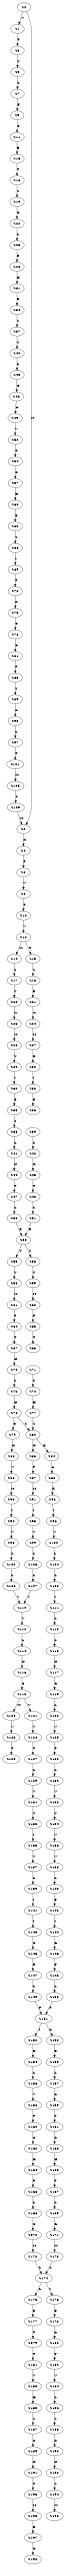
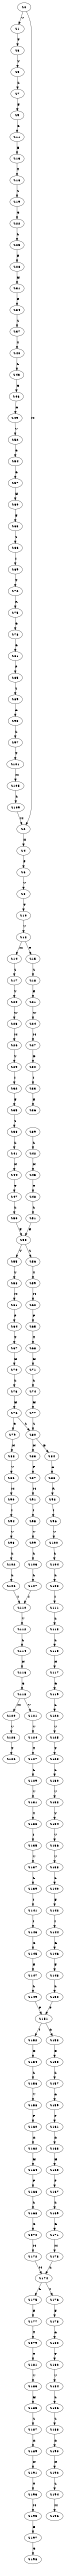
edge "S68" -> "S71": added, label "H"
edge "S172" -> "S174": label "L" -> "M"
